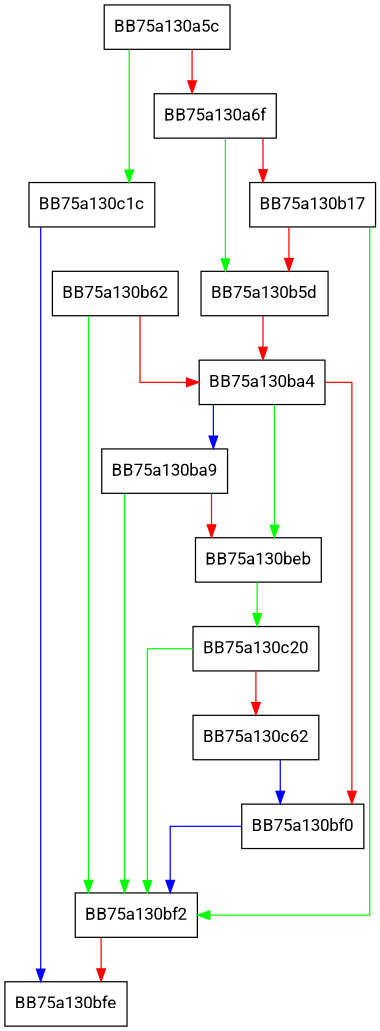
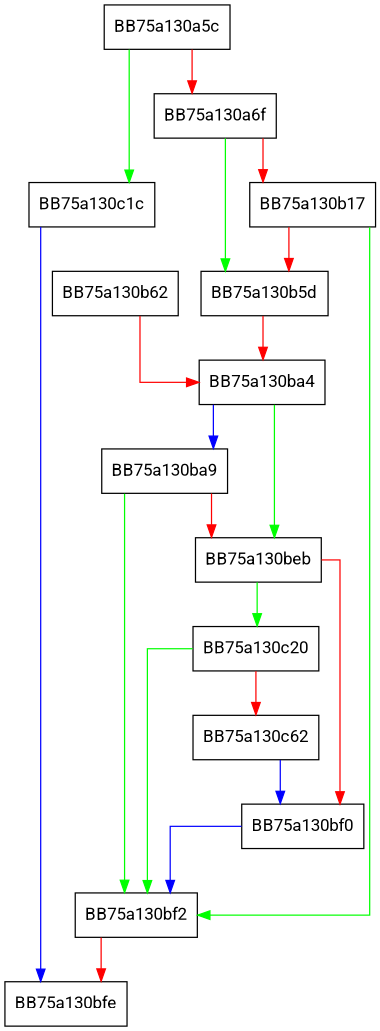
edge "BB75a130ba4" -> "BB75a130bf0": now "BB75a130beb" -> "BB75a130bf0"
edge "BB75a130b62" -> "BB75a130bf2": removed
